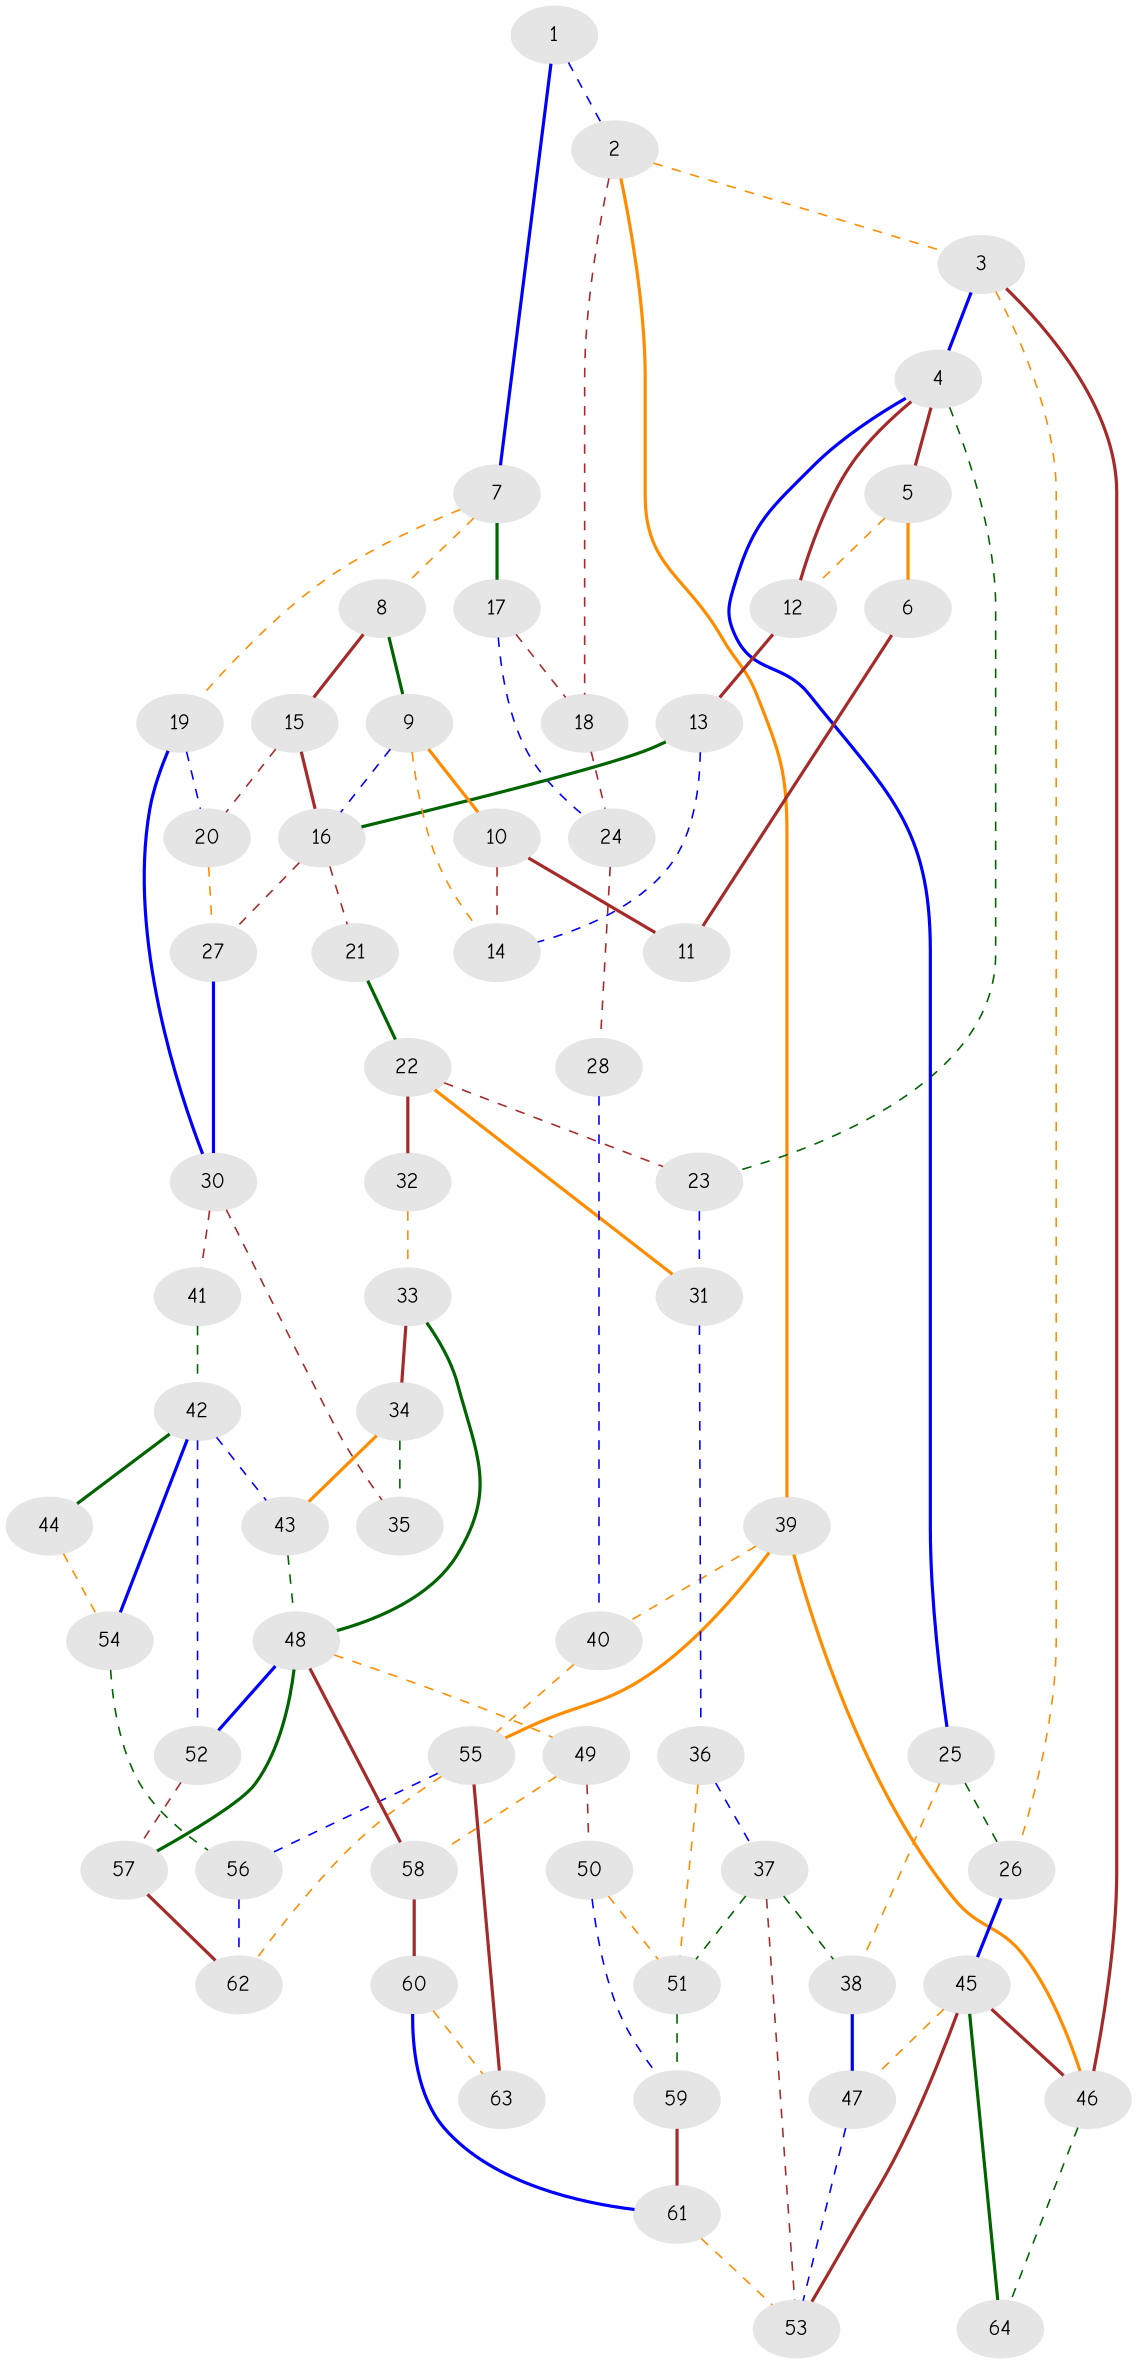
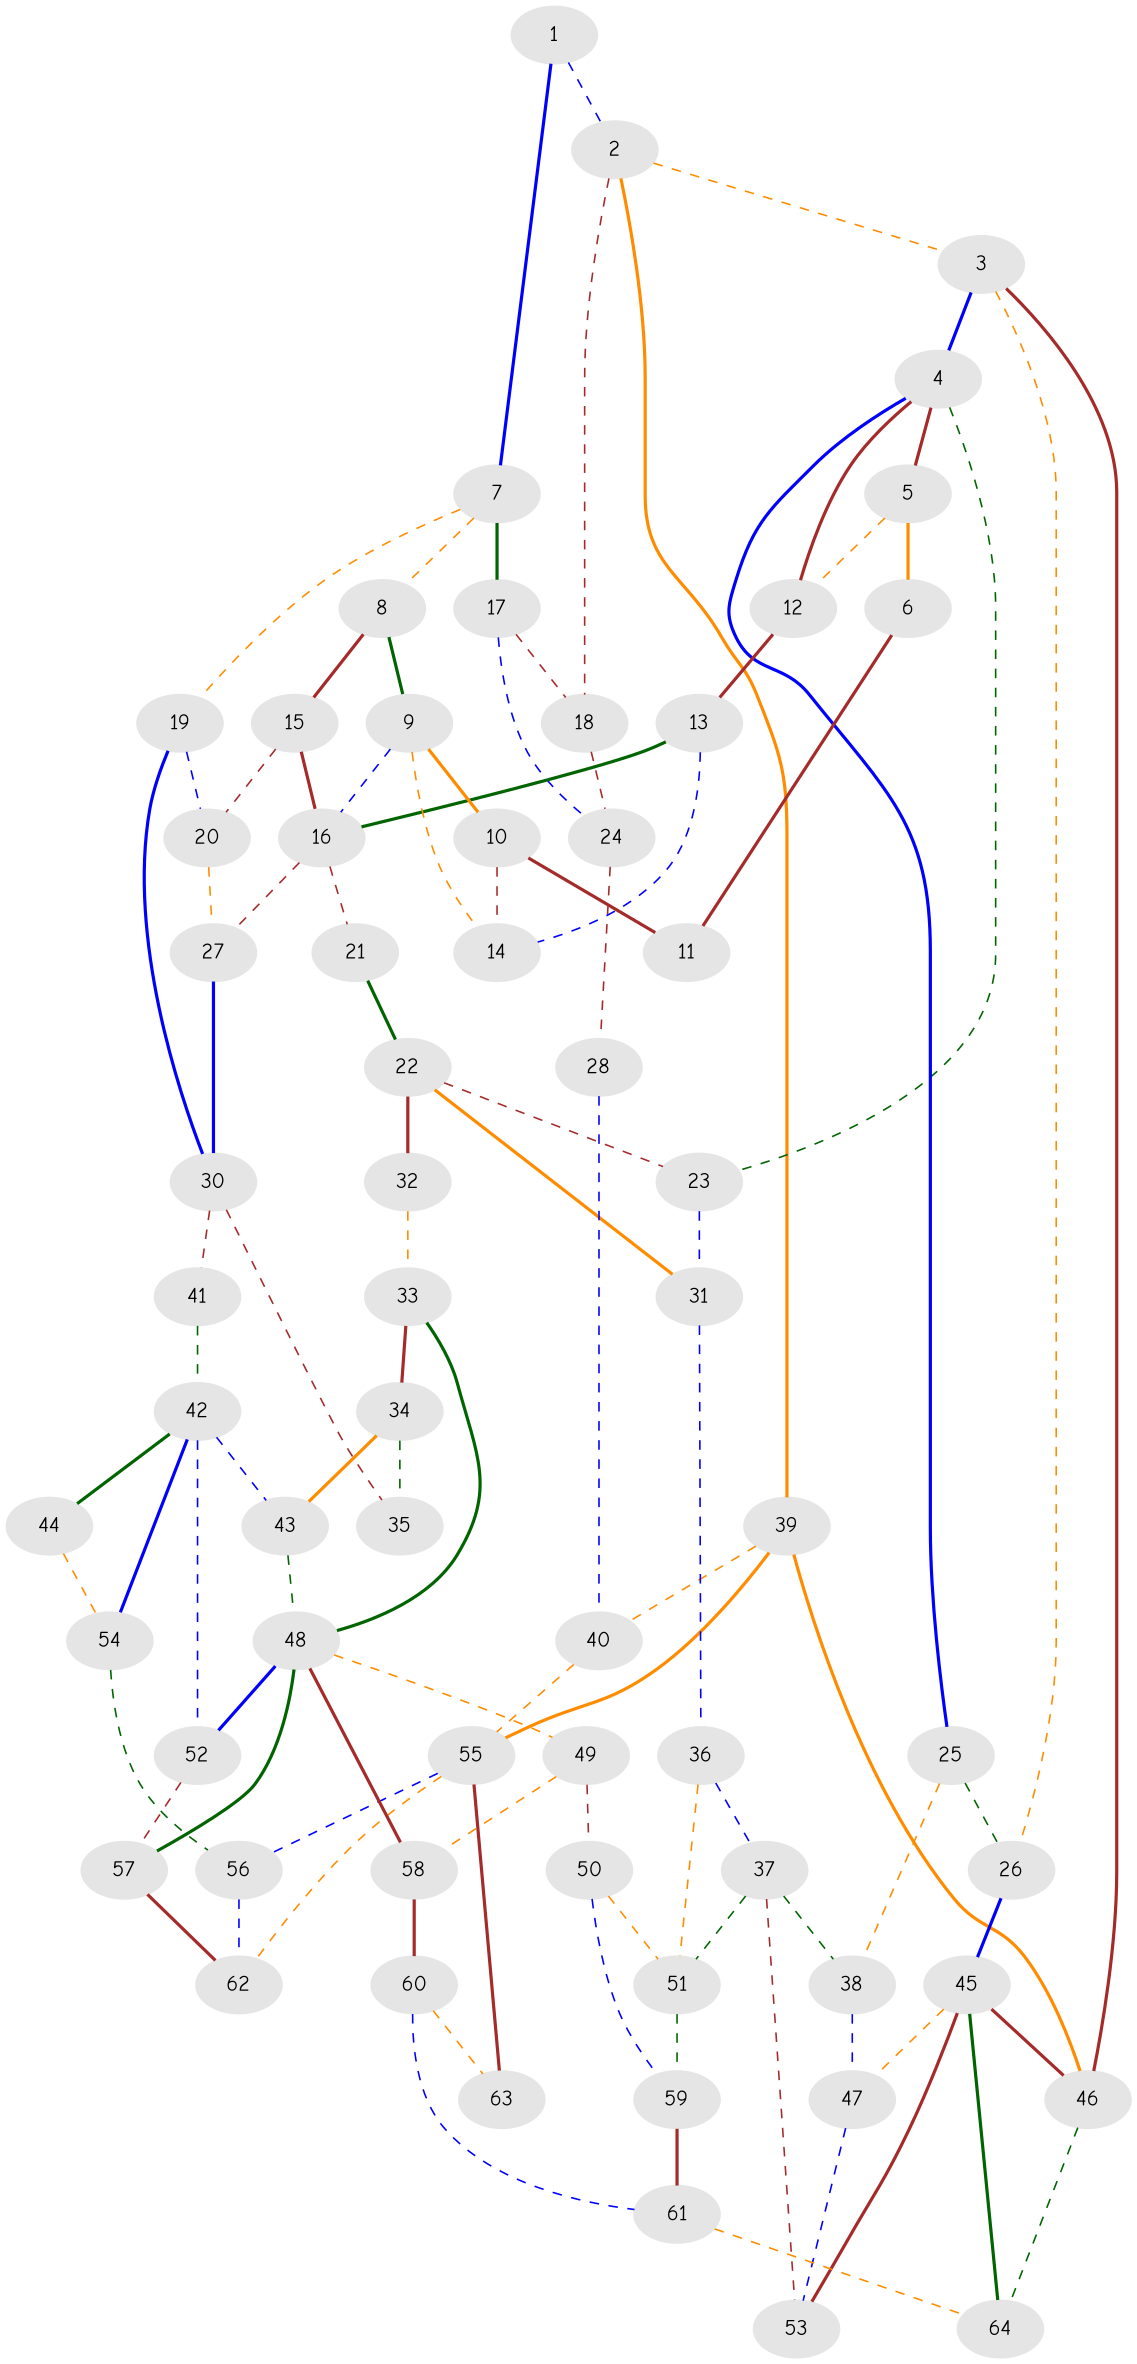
edge "38" -- "47": style bold -> dashed
edge "60" -- "61": style bold -> dashed
edge "61" -- "53": now "61" -- "64"
